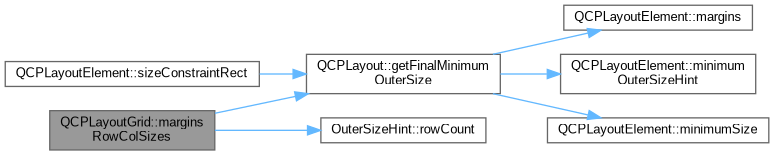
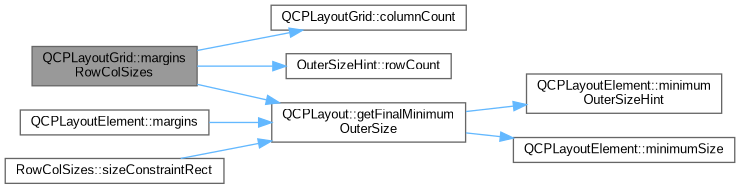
node "QCPLayoutGrid::columnCount": added
edge "QCPLayout::getFinalMinimum OuterSize" -> "QCPLayoutElement::margins": reversed
node "QCPLayoutElement::sizeConstraintRect": label "QCPLayoutElement::sizeConstraintRect" -> "RowColSizes::sizeConstraintRect"
